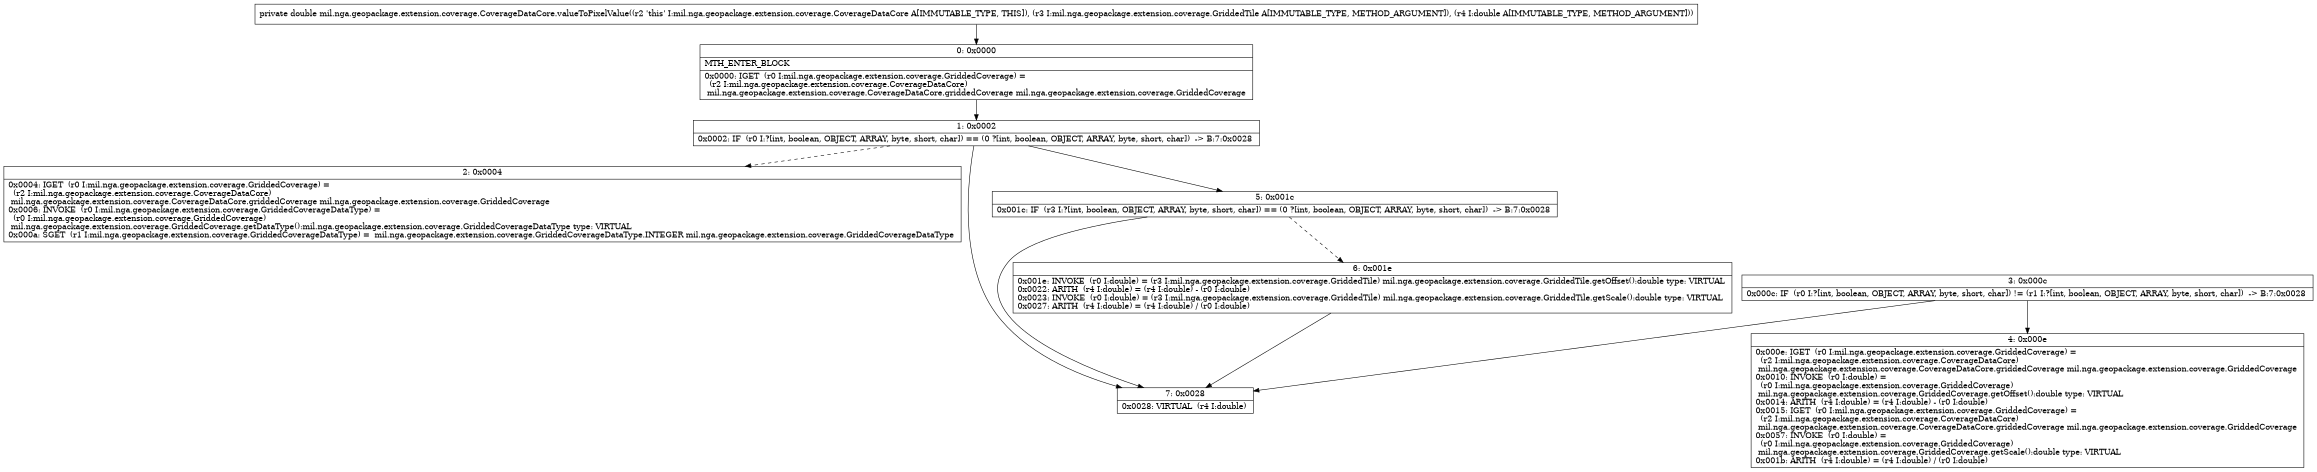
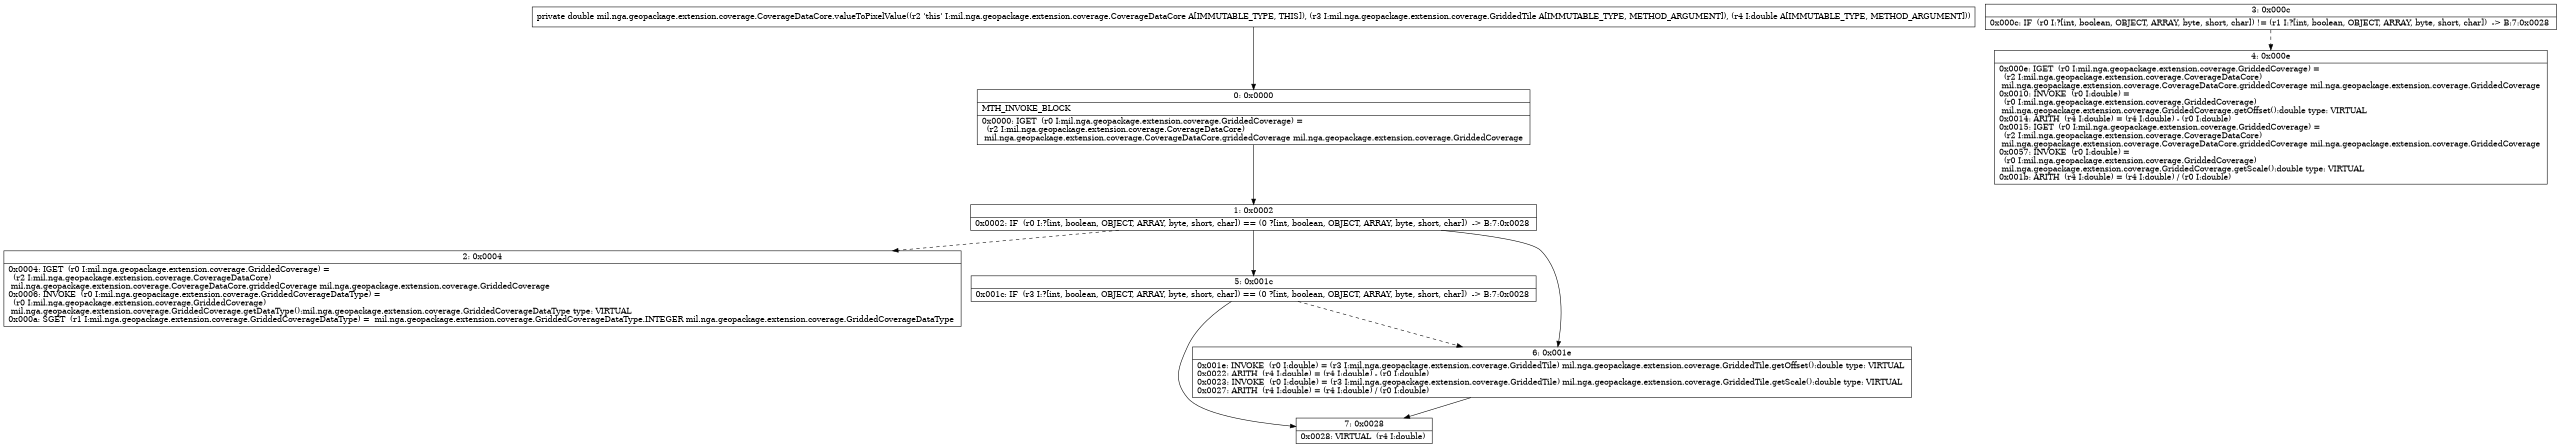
node "0: 0x0000": text "MTH_ENTER_BLOCK" -> "MTH_INVOKE_BLOCK"
edge "1: 0x0002" -> "7: 0x0028": now "1: 0x0002" -> "6: 0x001e"
edge "3: 0x000c" -> "4: 0x000e": style solid -> dashed
edge "3: 0x000c" -> "7: 0x0028": removed
